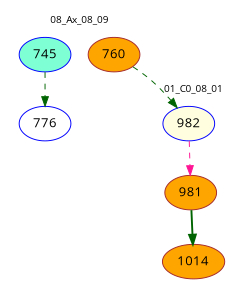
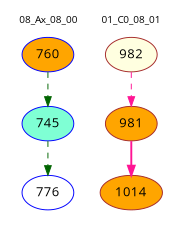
cluster "08_Ax_08_09": label "08_Ax_08_09" -> "08_Ax_08_00"
node "760": color brown -> blue
edge "760" -> "982": now "760" -> "745"
node "982": color blue -> brown
edge "981" -> "1014": color darkgreen -> deeppink
